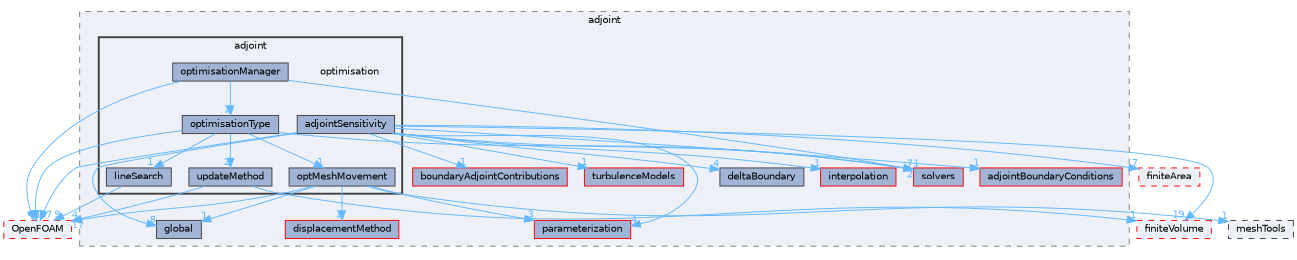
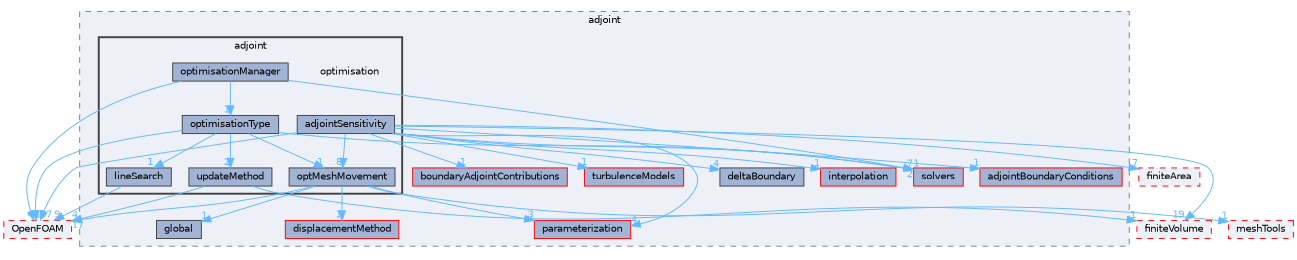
edge "adjointSensitivity" -> "global": now "adjointSensitivity" -> "optMeshMovement"
node "meshTools": color grey25 -> red
